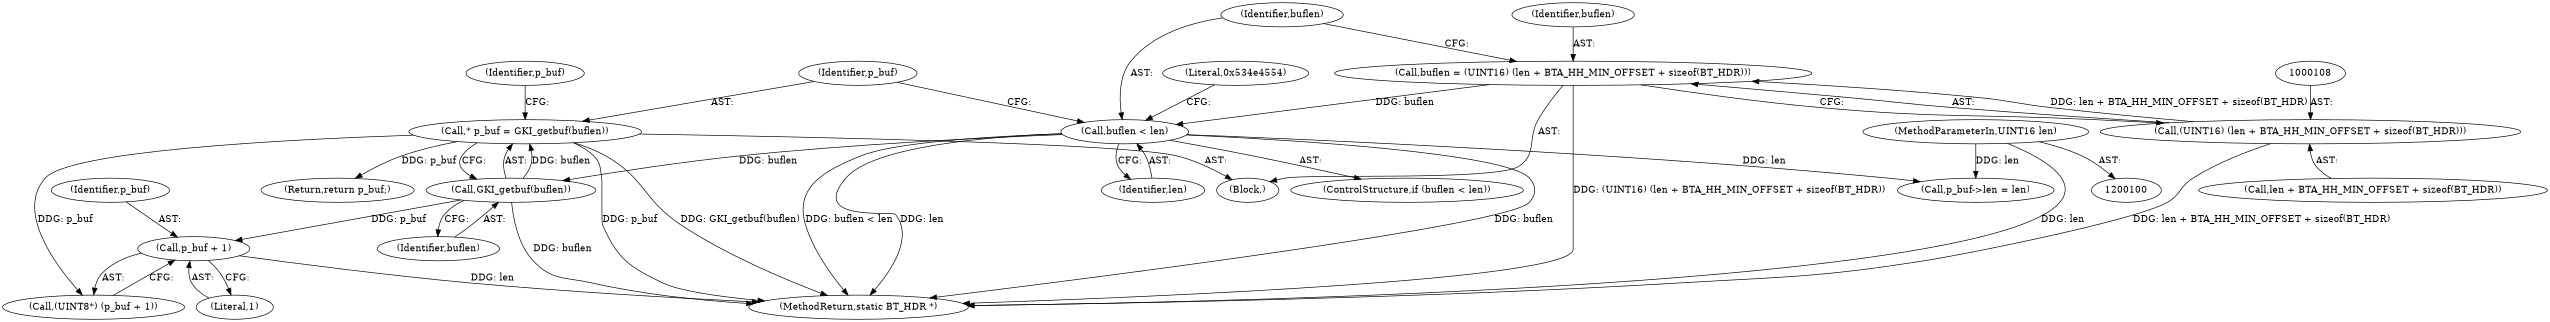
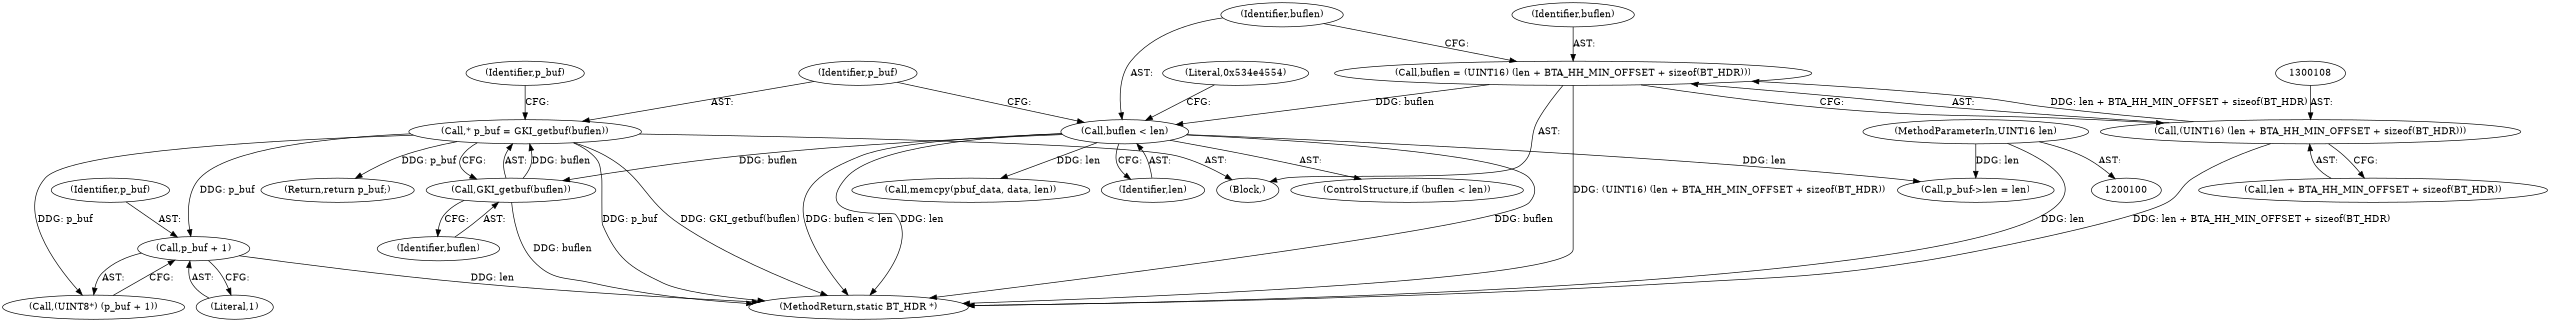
node "1000108": label "1000108" -> "1300108"
edge "(Call,(UINT16) (len + BTA_HH_MIN_OFFSET + sizeof(BT_HDR)))" -> "(Call,len + BTA_HH_MIN_OFFSET + sizeof(BT_HDR))": added, label "CFG:"
node "(Call,memcpy(pbuf_data, data, len))": added
edge "(Call,GKI_getbuf(buflen))" -> "(Call,p_buf + 1)": now "(Call,* p_buf = GKI_getbuf(buflen))" -> "(Call,p_buf + 1)"
